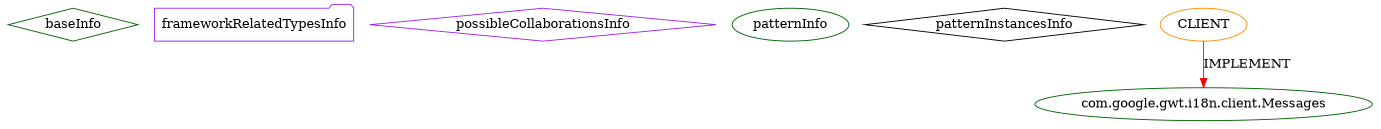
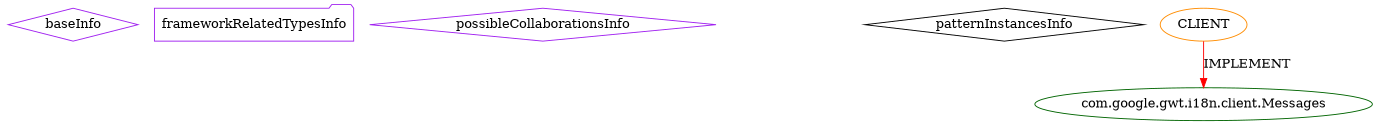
node "baseInfo": color darkgreen -> purple
node "patternInfo": removed
